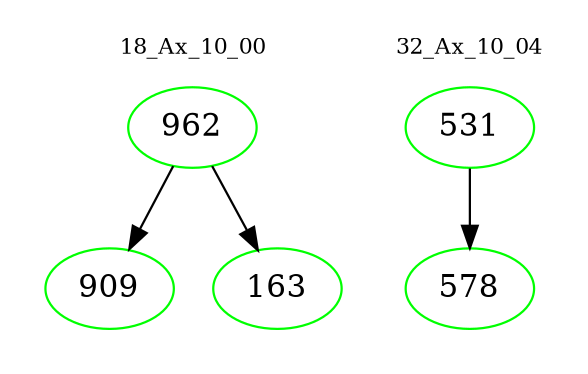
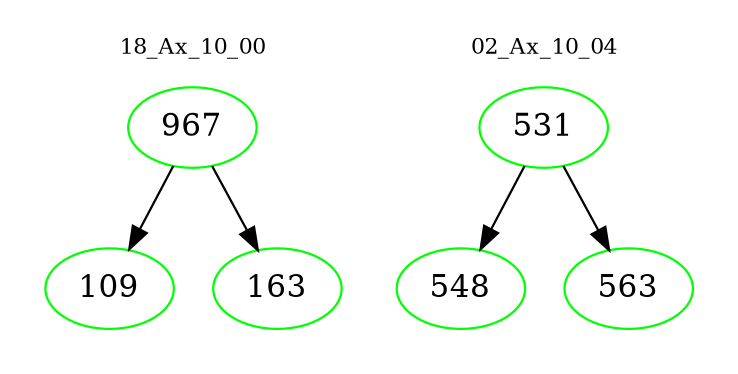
cluster "32_Ax_10_04": label "32_Ax_10_04" -> "02_Ax_10_04"
node "962": label "962" -> "967"
node "909": label "909" -> "109"
node "578": label "578" -> "548"
node "563": added
